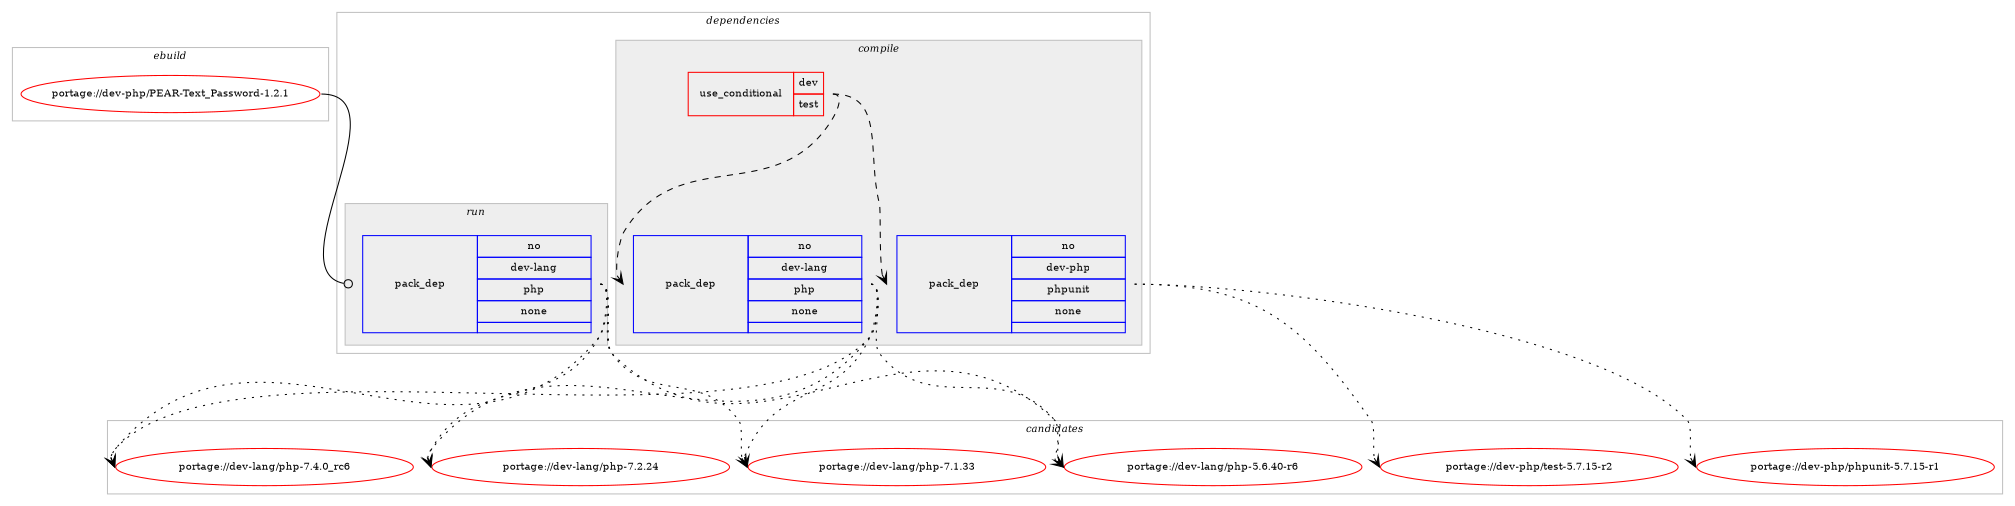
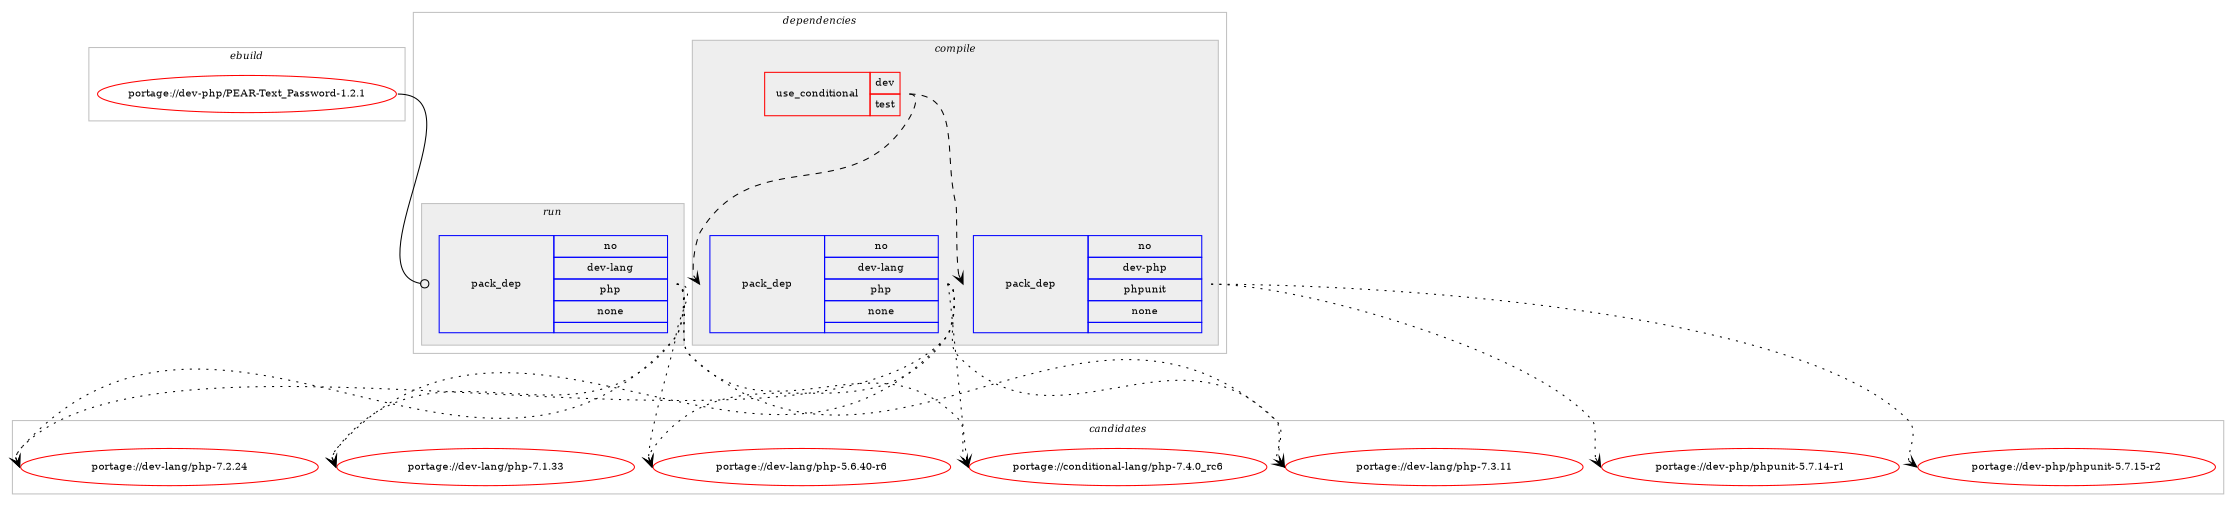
node "portage://dev-lang/php-7.4.0_rc6": label "portage://dev-lang/php-7.4.0_rc6" -> "portage://conditional-lang/php-7.4.0_rc6"
node "portage://dev-lang/php-7.3.11": added
node "portage://dev-php/test-5.7.15-r2": label "portage://dev-php/test-5.7.15-r2" -> "portage://dev-php/phpunit-5.7.15-r2"
node "portage://dev-php/phpunit-5.7.15-r1": label "portage://dev-php/phpunit-5.7.15-r1" -> "portage://dev-php/phpunit-5.7.14-r1"
